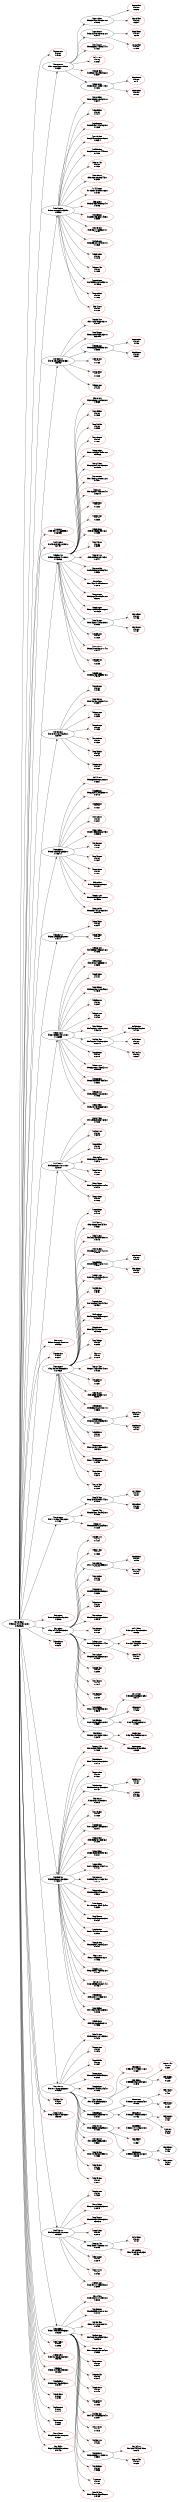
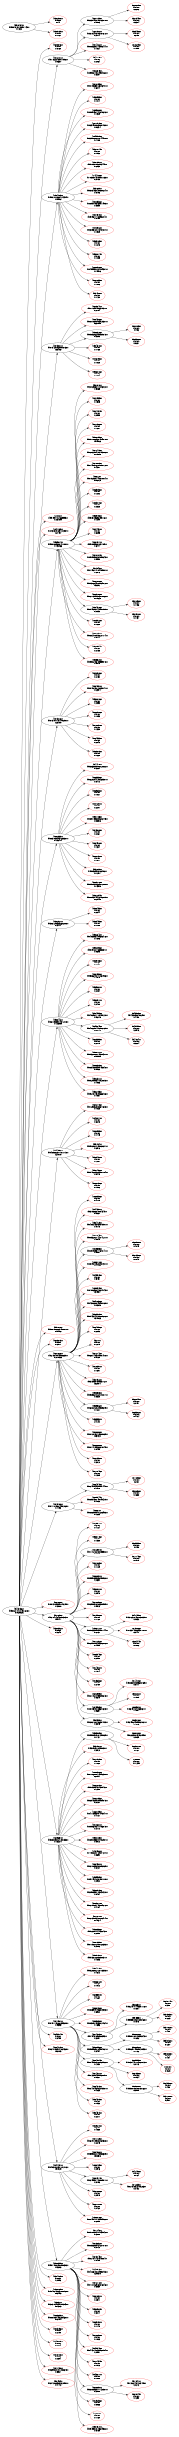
edge "l:91.2101% d:91.8222738017996% s:16337" -> "l:99.8464% d:99.84642142857143% s:1302": removed
node "l:92.6714% d:91.87309459570113% s:4885": removed
node "l:95.9957% d:95.41851038961039% s:2772": removed
node "l:92.8729% d:0.0% s:1361": removed
node "l:96.718% d:96.1709953808752% s:4936": removed
node "l:98.3936% d:0.0% s:498": color black -> red
